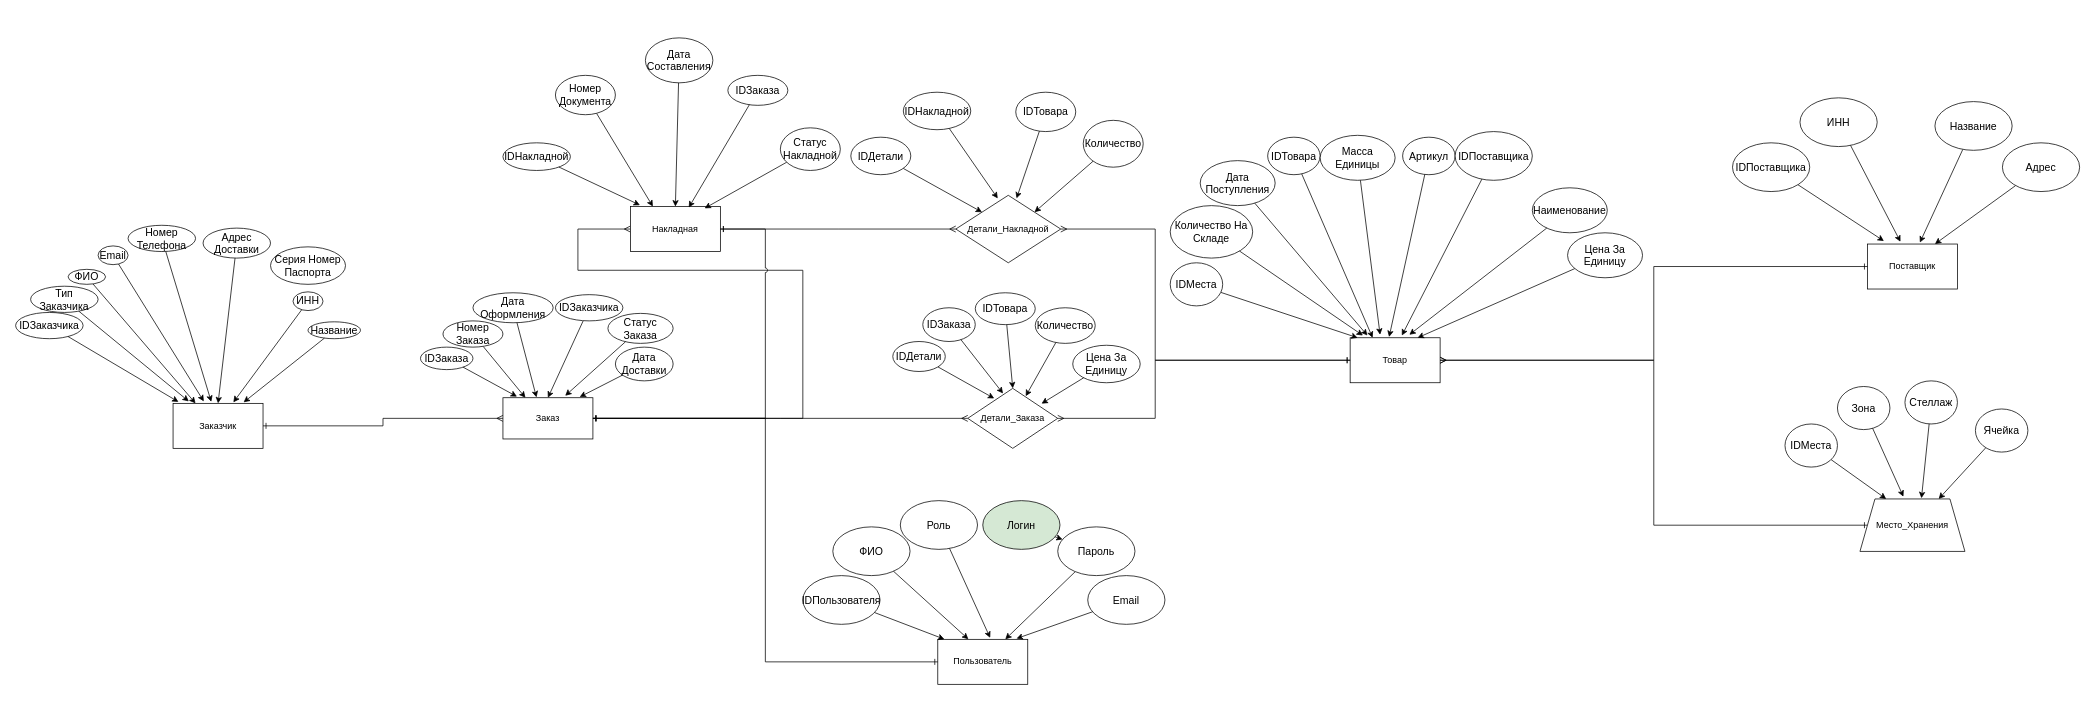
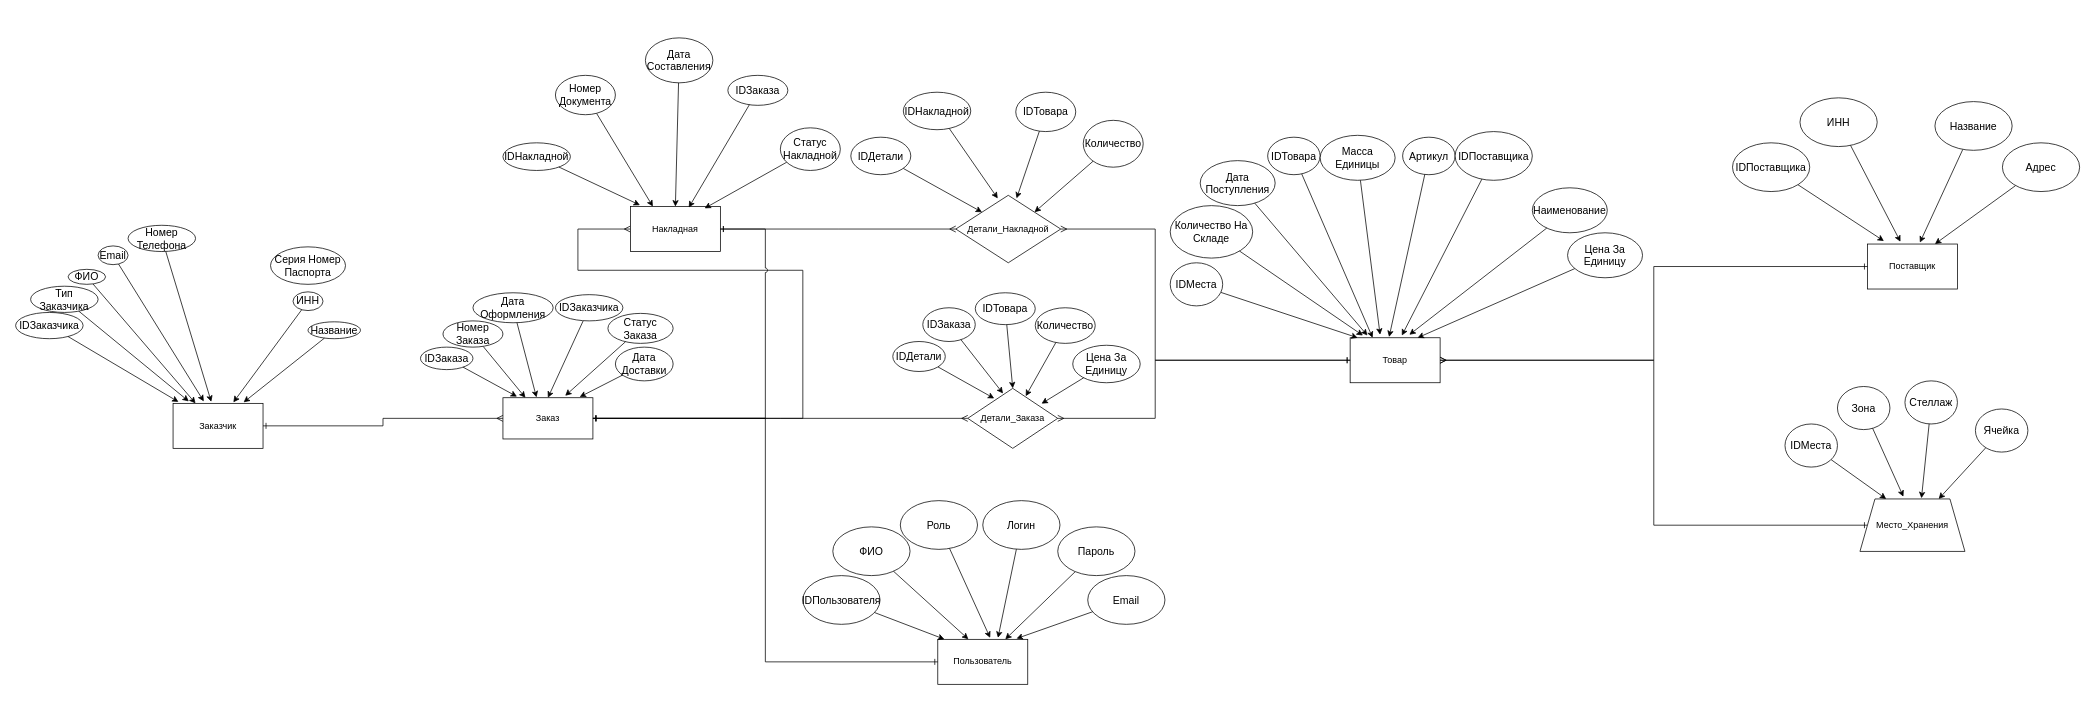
node "Адрес Доставки": removed
edge "Адрес Доставки" -> "Заказчик": removed
node "Логин": fillcolor #d5e8d4 -> #ffffff
edge "Логин" -> "Пароль": now "Логин" -> "Пользователь"
